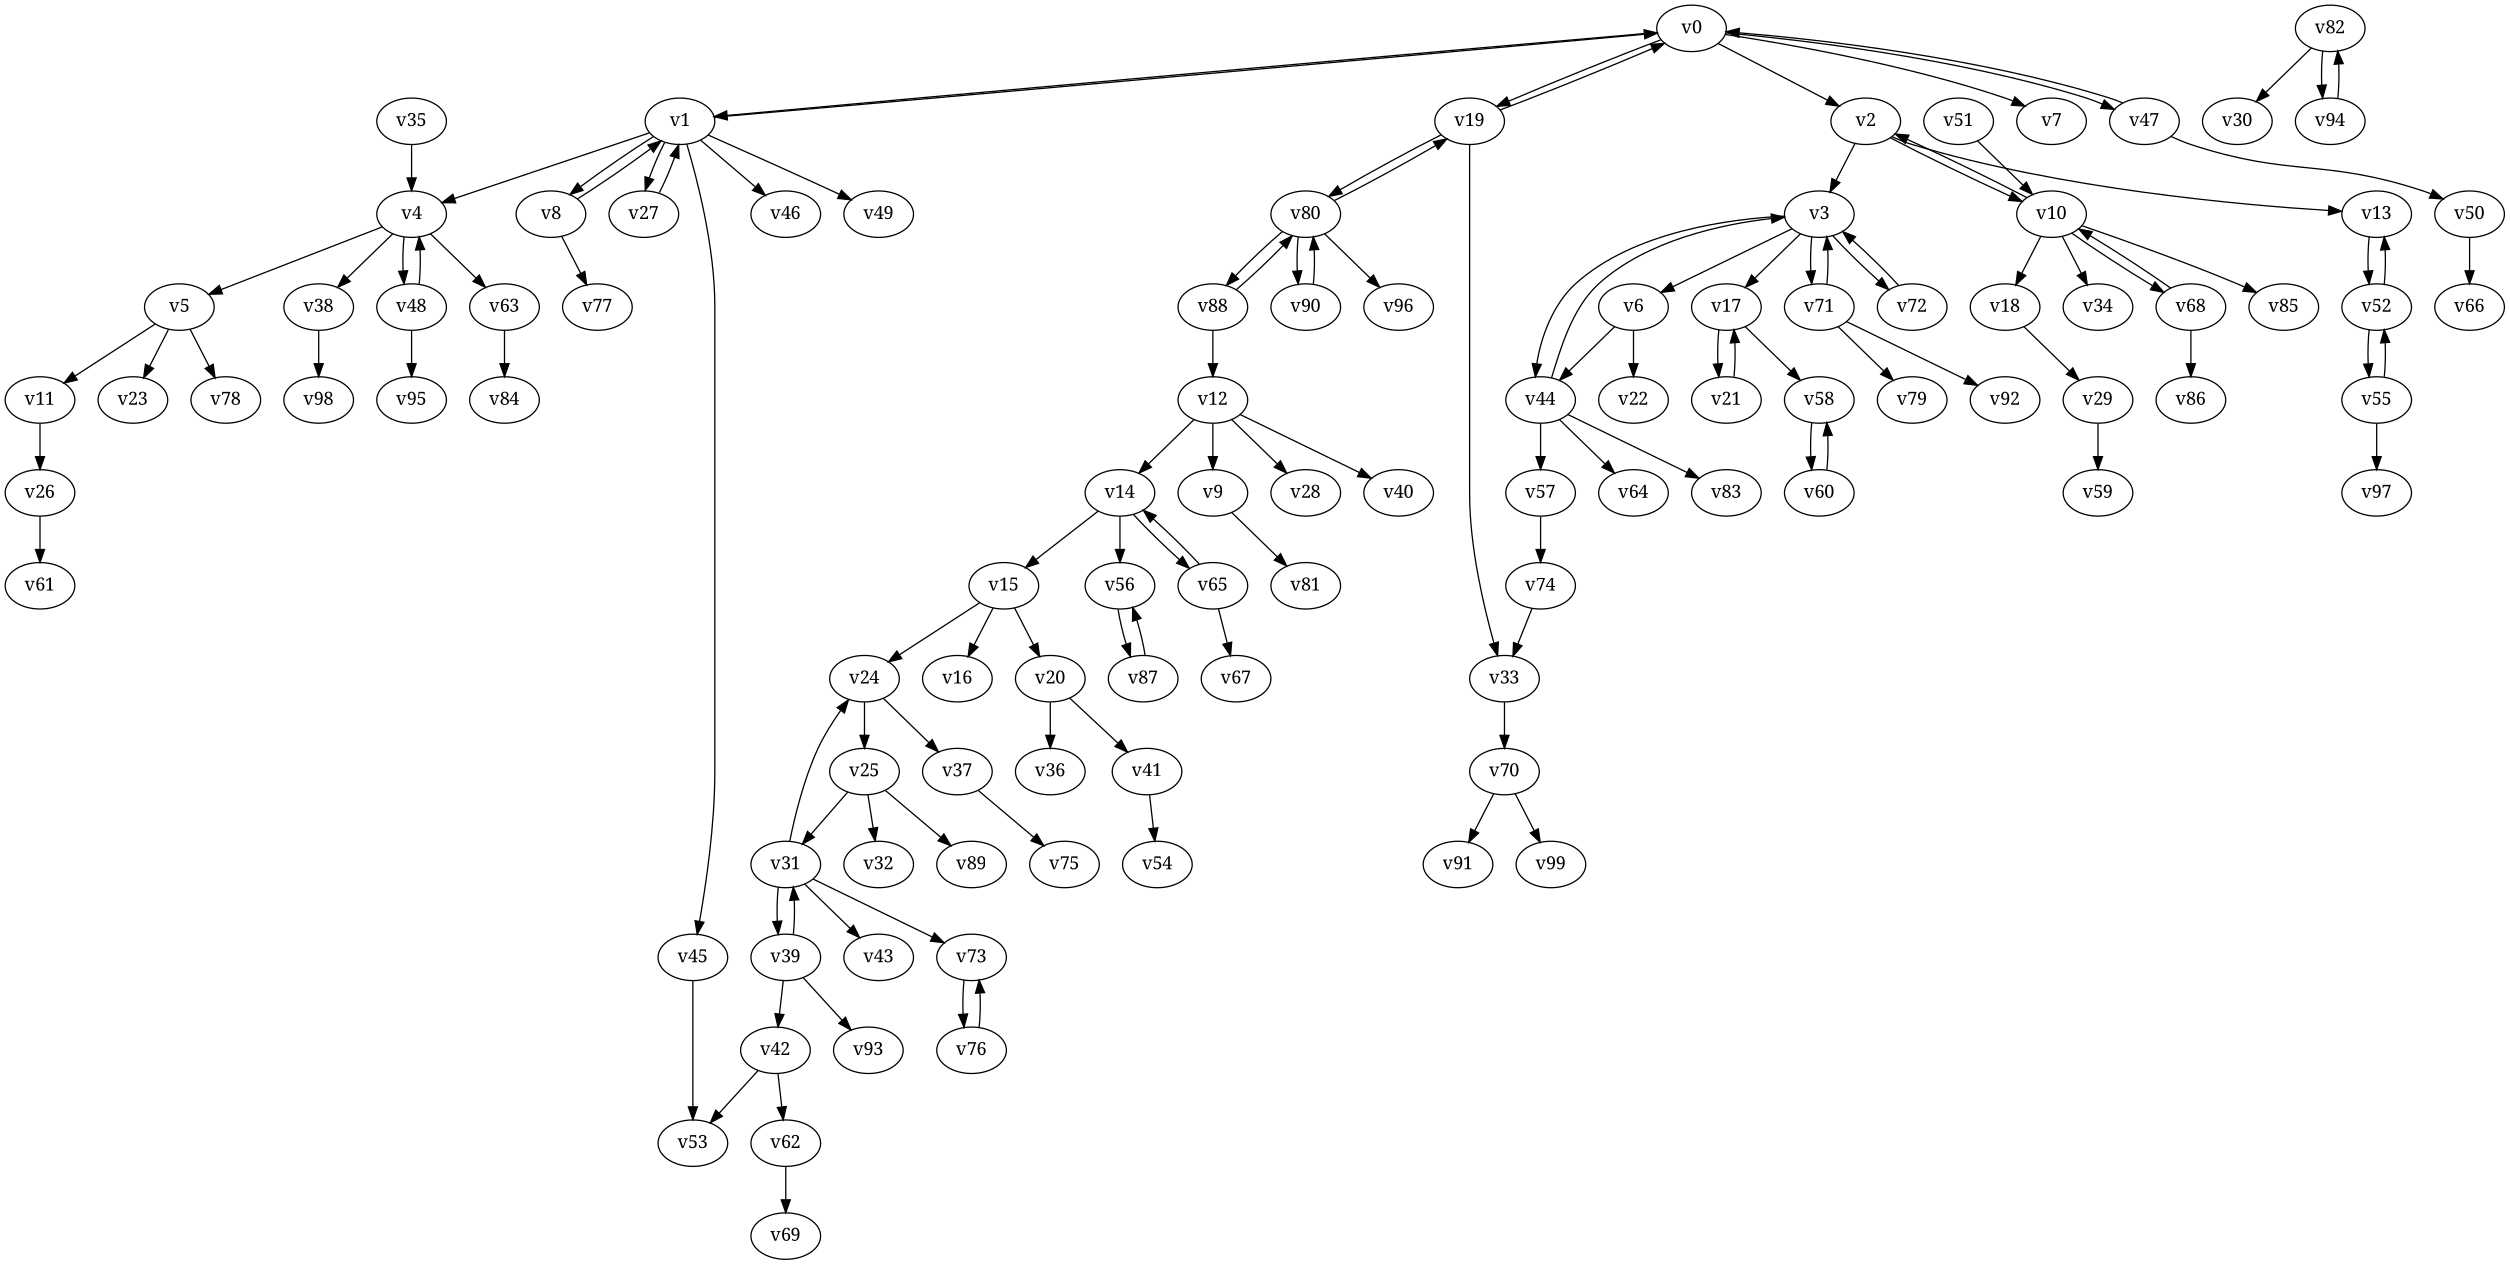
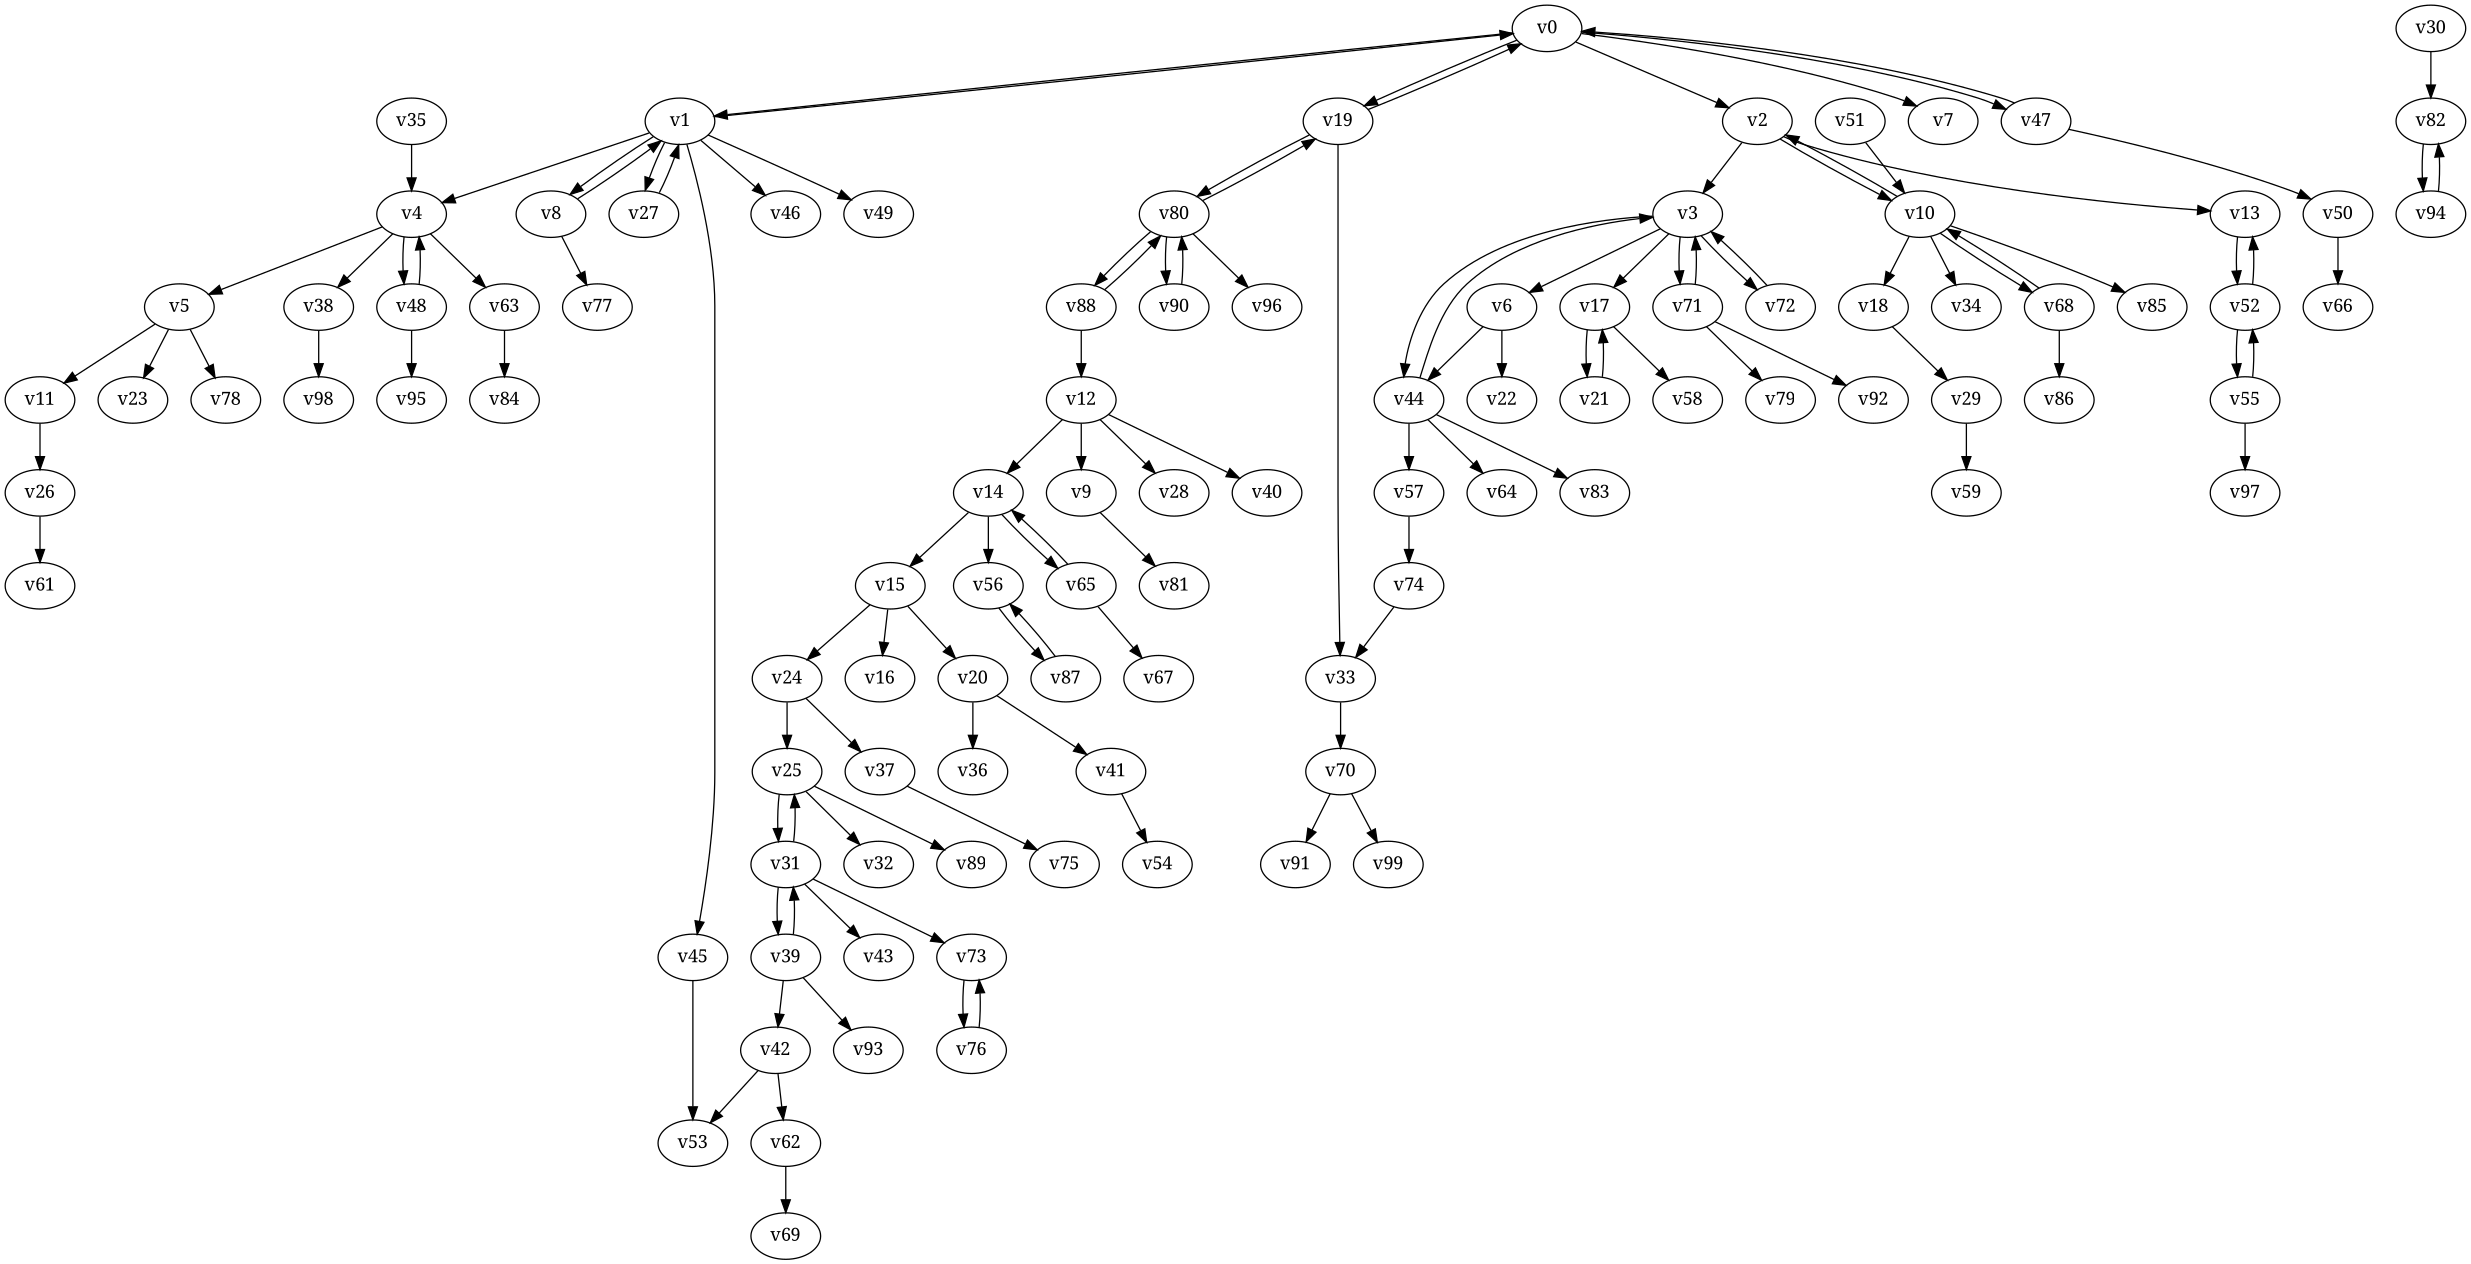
edge "v82" -> "v30": reversed
node "v60": removed
edge "v31" -> "v24": now "v31" -> "v25"
